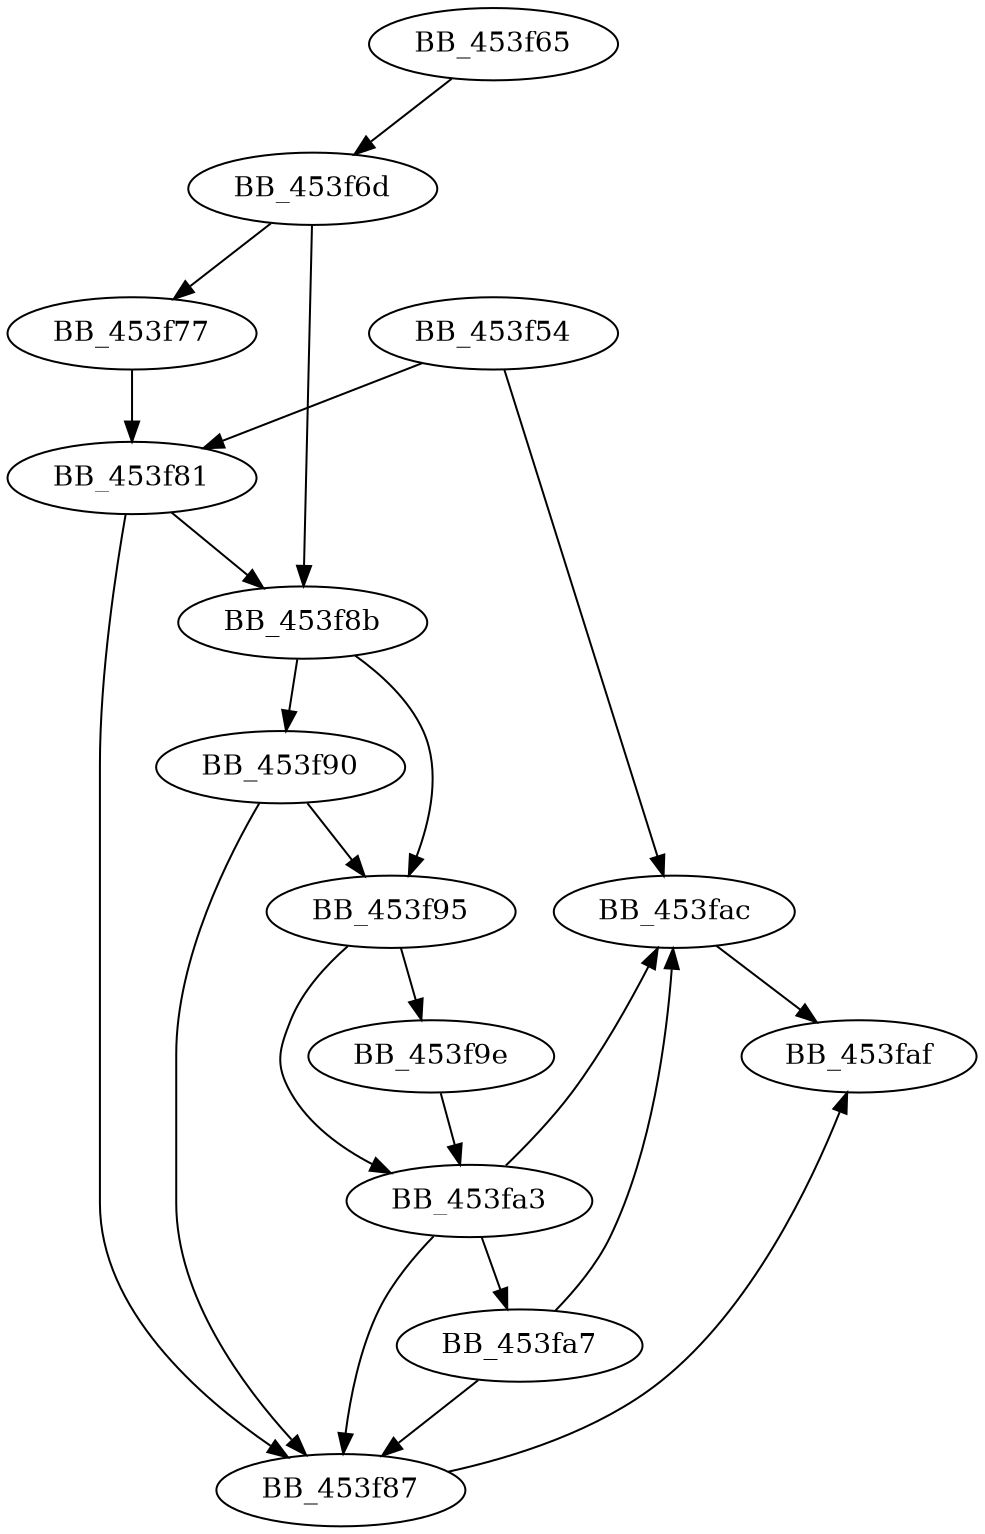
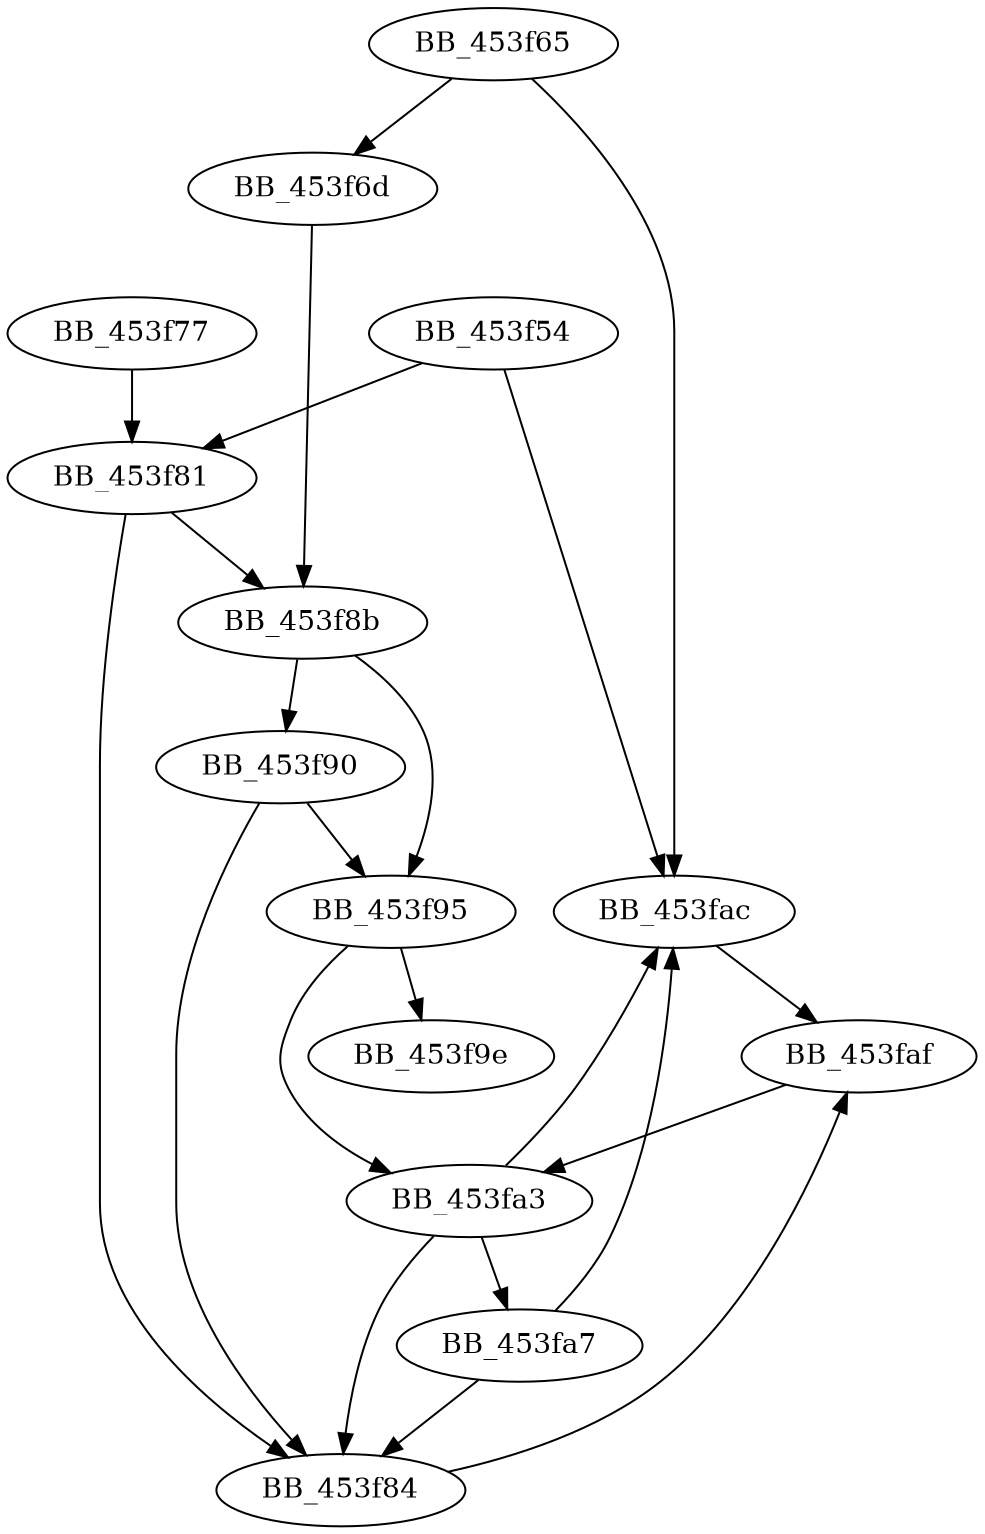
edge "BB_453f6d" -> "BB_453f77": removed
edge "BB_453f65" -> "BB_453fac": added
edge "BB_453f9e" -> "BB_453fa3": now "BB_453faf" -> "BB_453fa3"
node "BB_453f87": label "BB_453f87" -> "BB_453f84"
